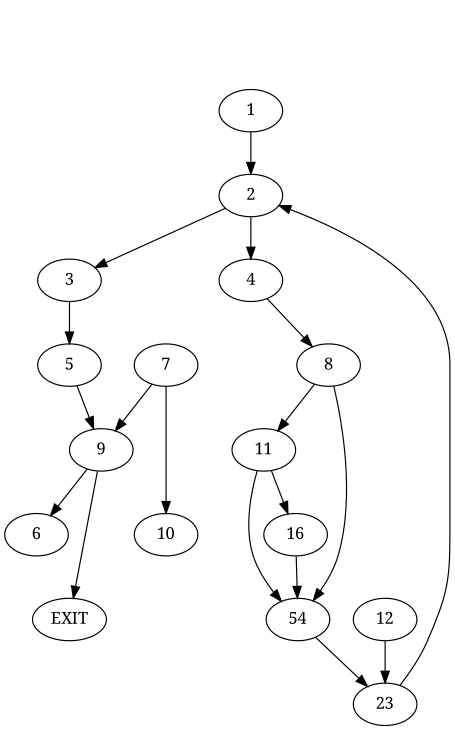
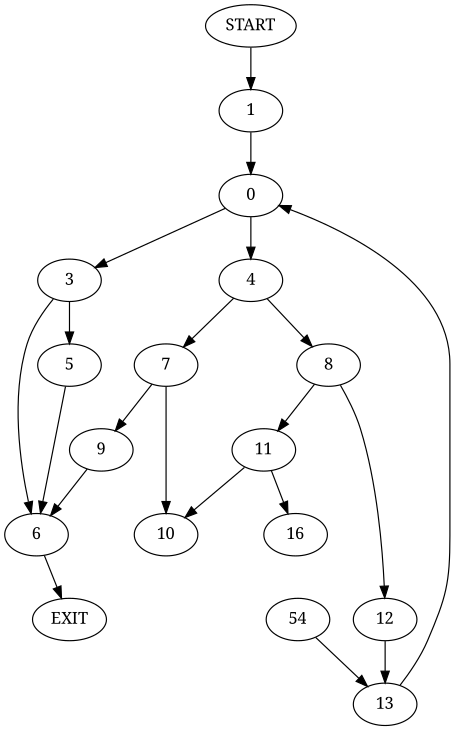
node "START": added
node "2": label "2" -> "0"
edge "4" -> "7": added
edge "3" -> "6": added
edge "5" -> "9": now "5" -> "6"
edge "8" -> "54": now "8" -> "12"
edge "9" -> "EXIT": now "6" -> "EXIT"
edge "11" -> "54": now "11" -> "10"
edge "16" -> "54": removed
node "23": label "23" -> "13"
